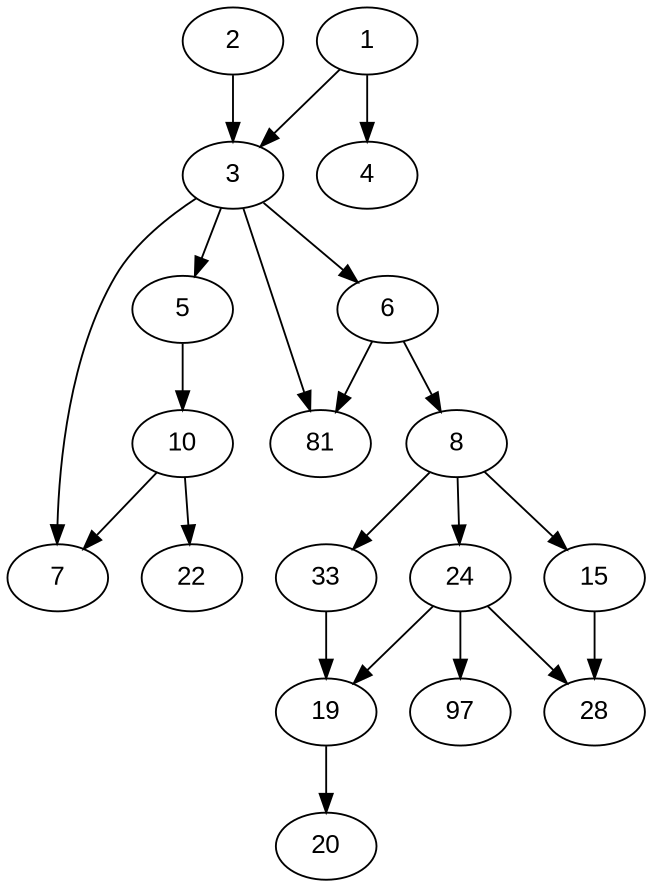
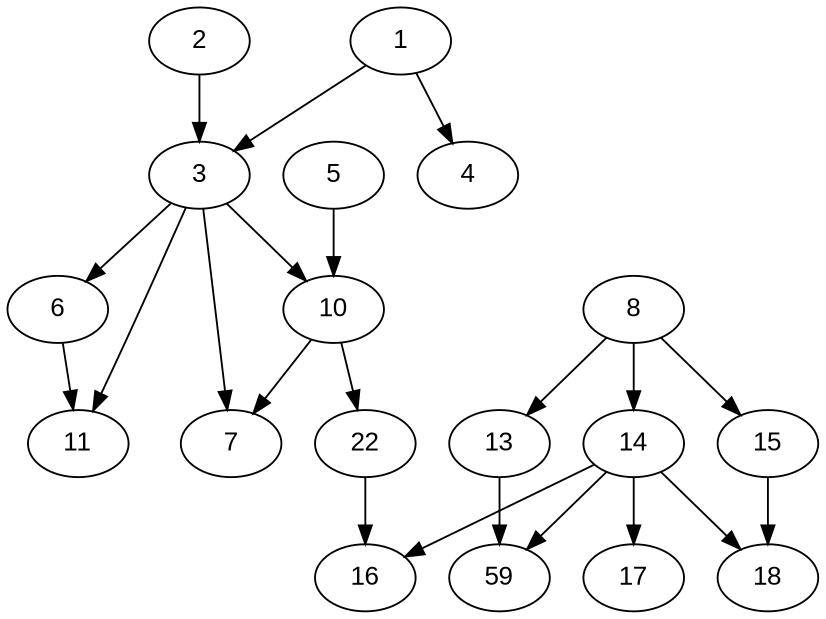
edge "3" -> "5": now "3" -> "10"
edge "6" -> "8": removed
node "81": label "81" -> "11"
node "33": label "33" -> "13"
node "16": added
node "24": label "24" -> "14"
node "19": label "19" -> "59"
node "97": label "97" -> "17"
node "28": label "28" -> "18"
node "20": removed
